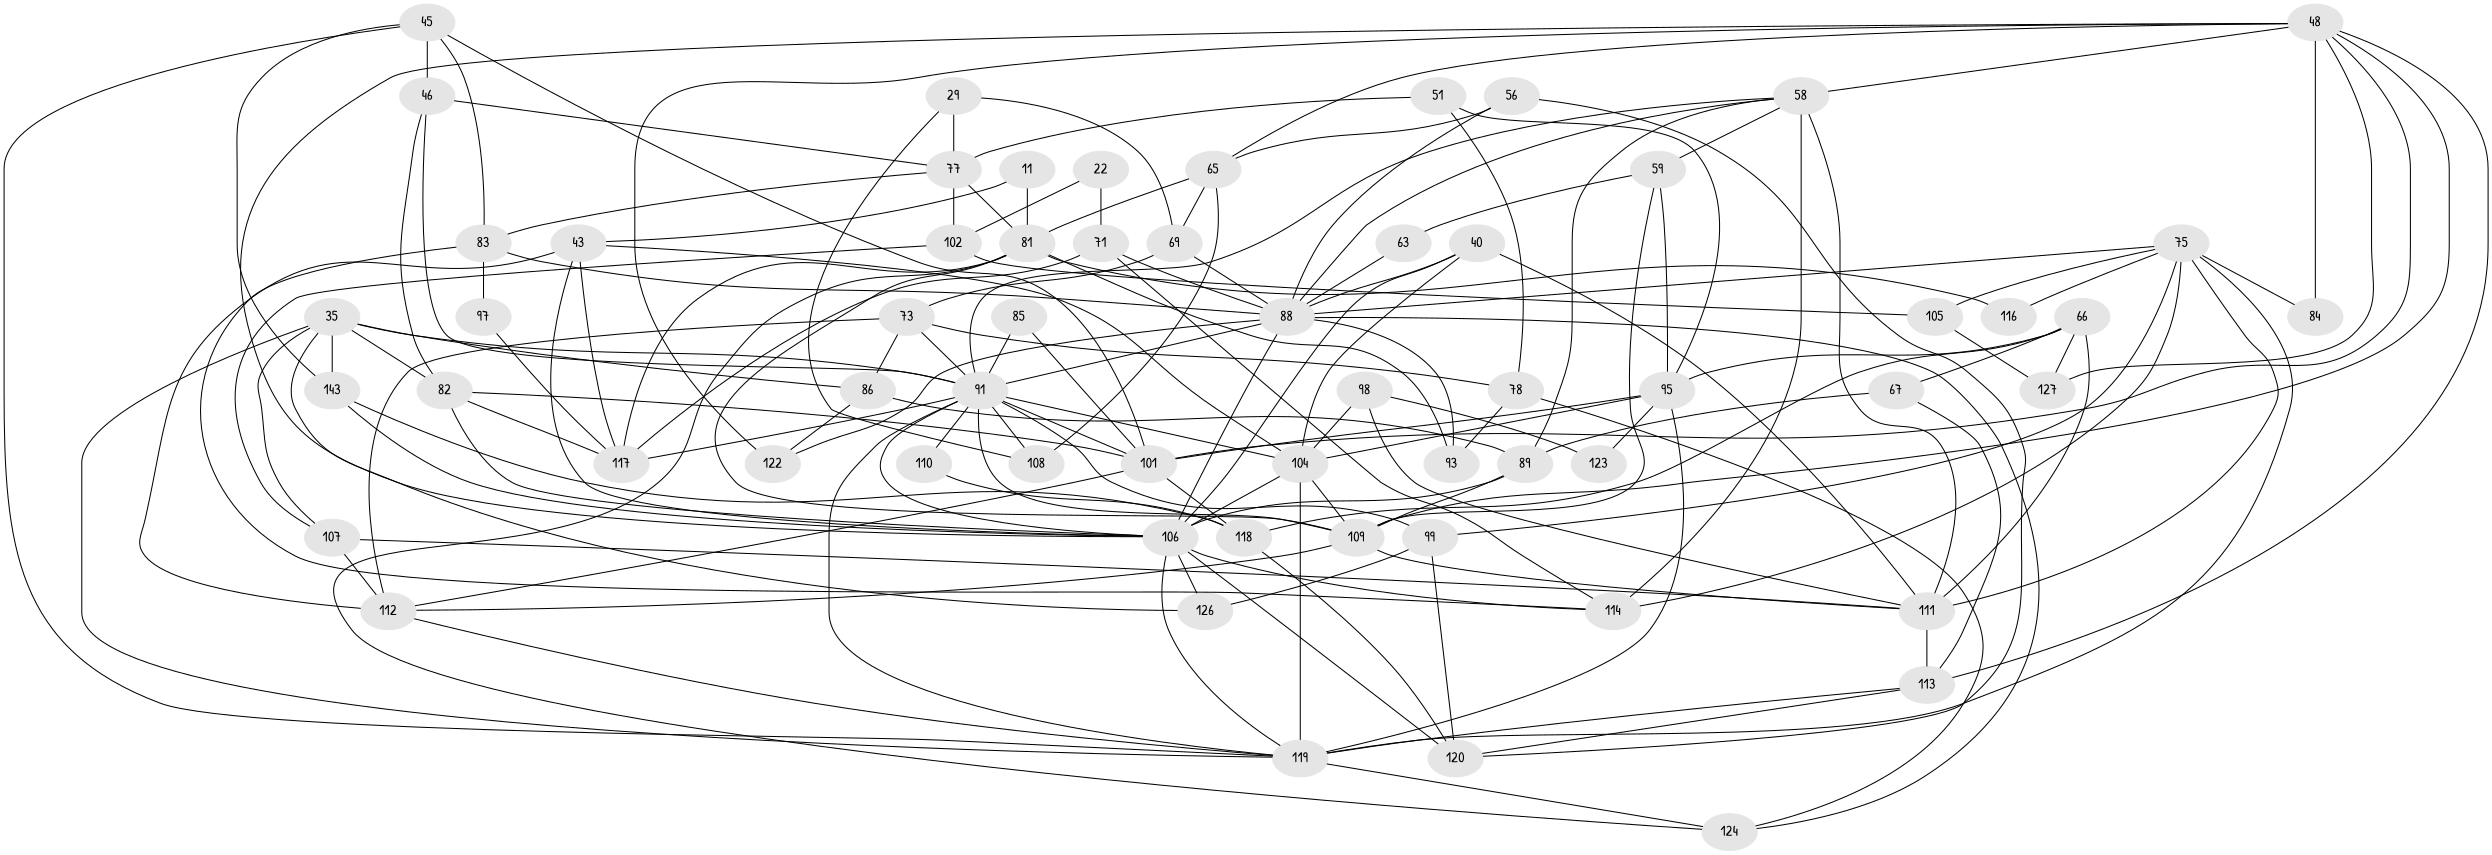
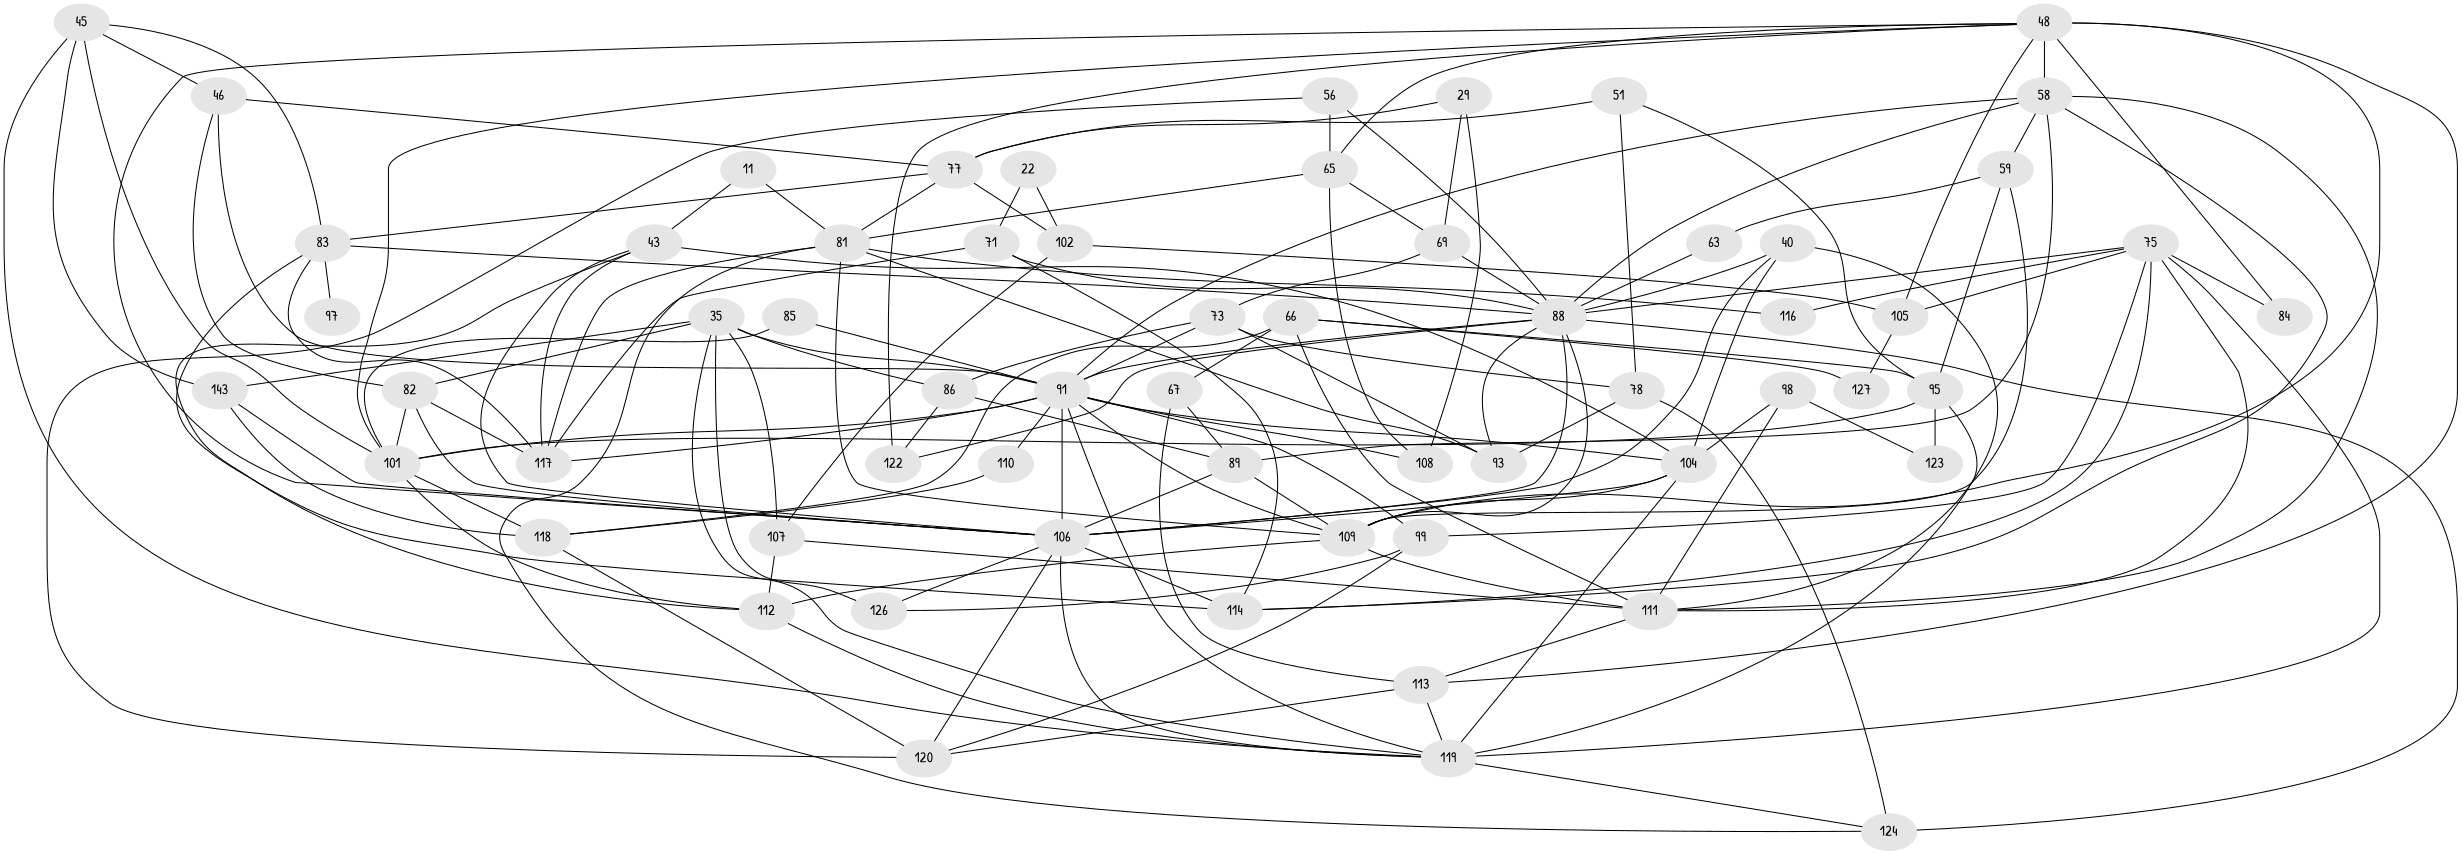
edge "48" -- "127": now "48" -- "105"
edge "73" -- "112": now "73" -- "93"
edge "97" -- "117": now "83" -- "117"
edge "95" -- "104": removed
edge "88" -- "109": added
